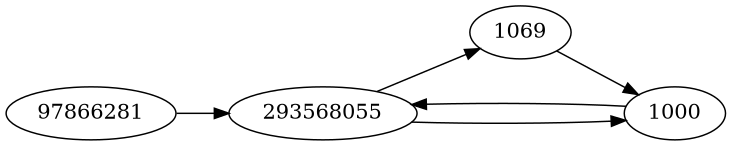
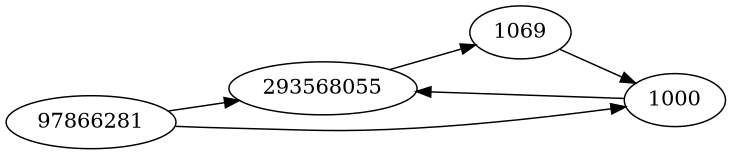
edge "293568055" -> "1000": now "97866281" -> "1000"
